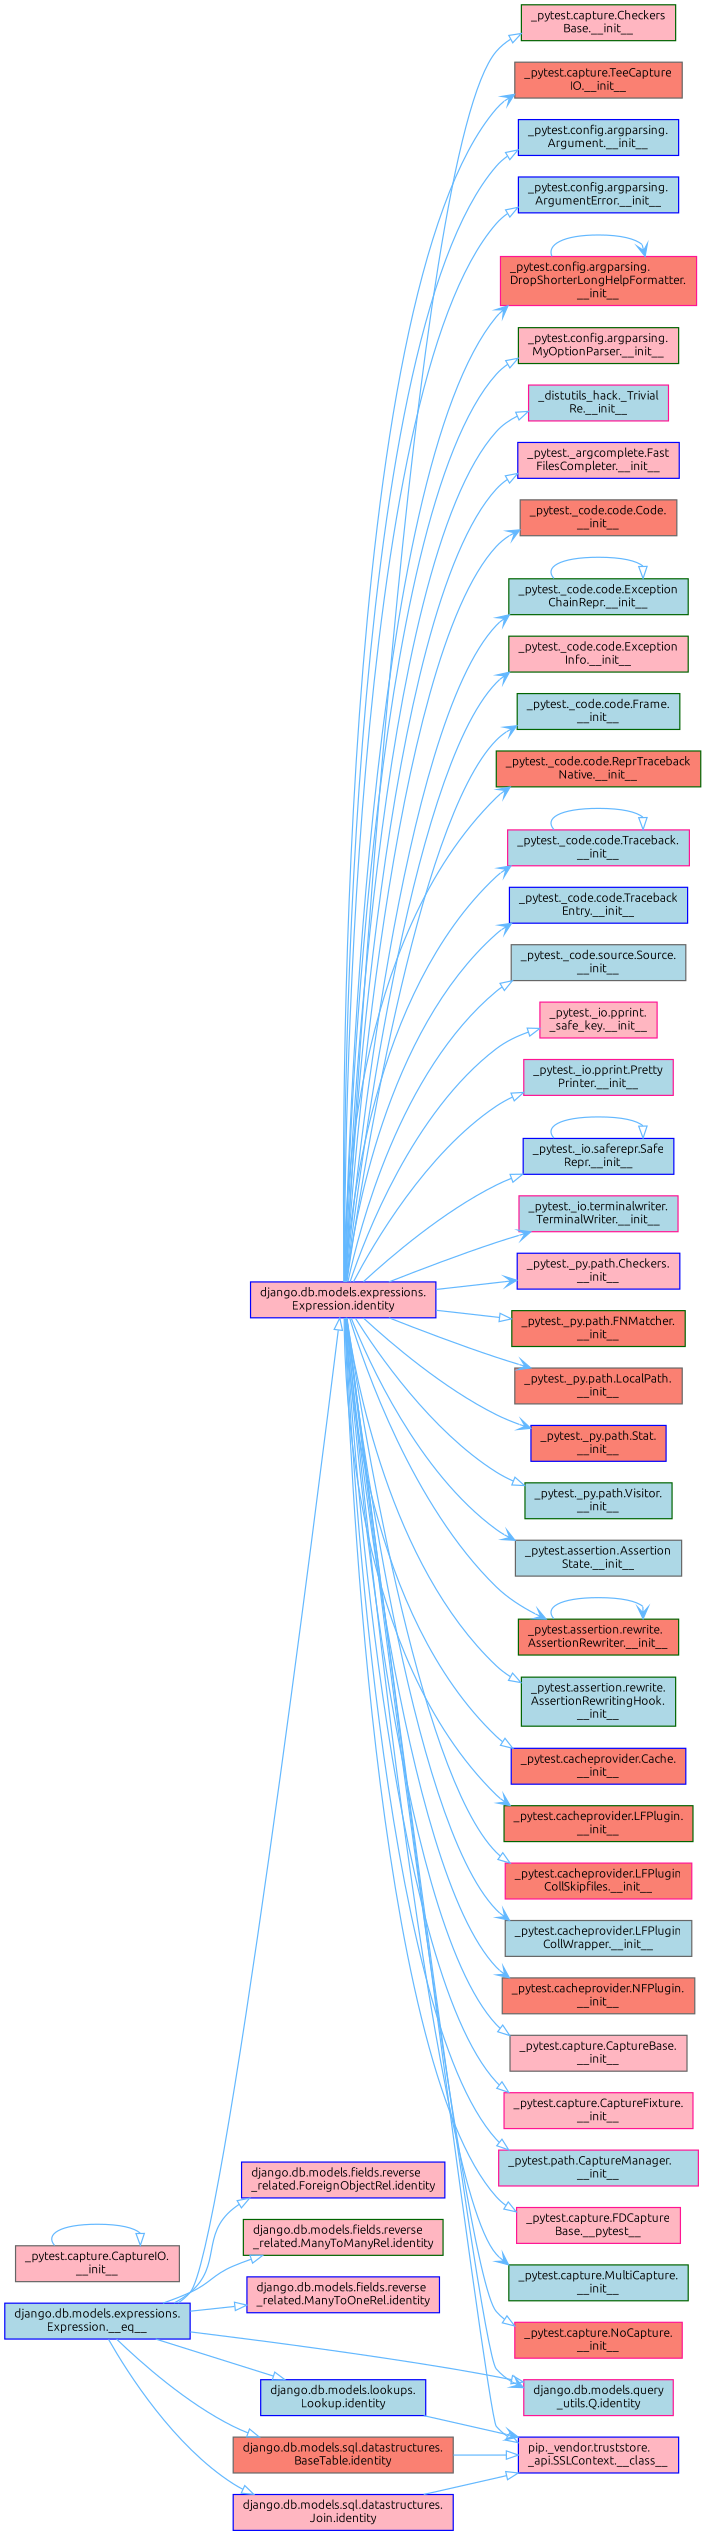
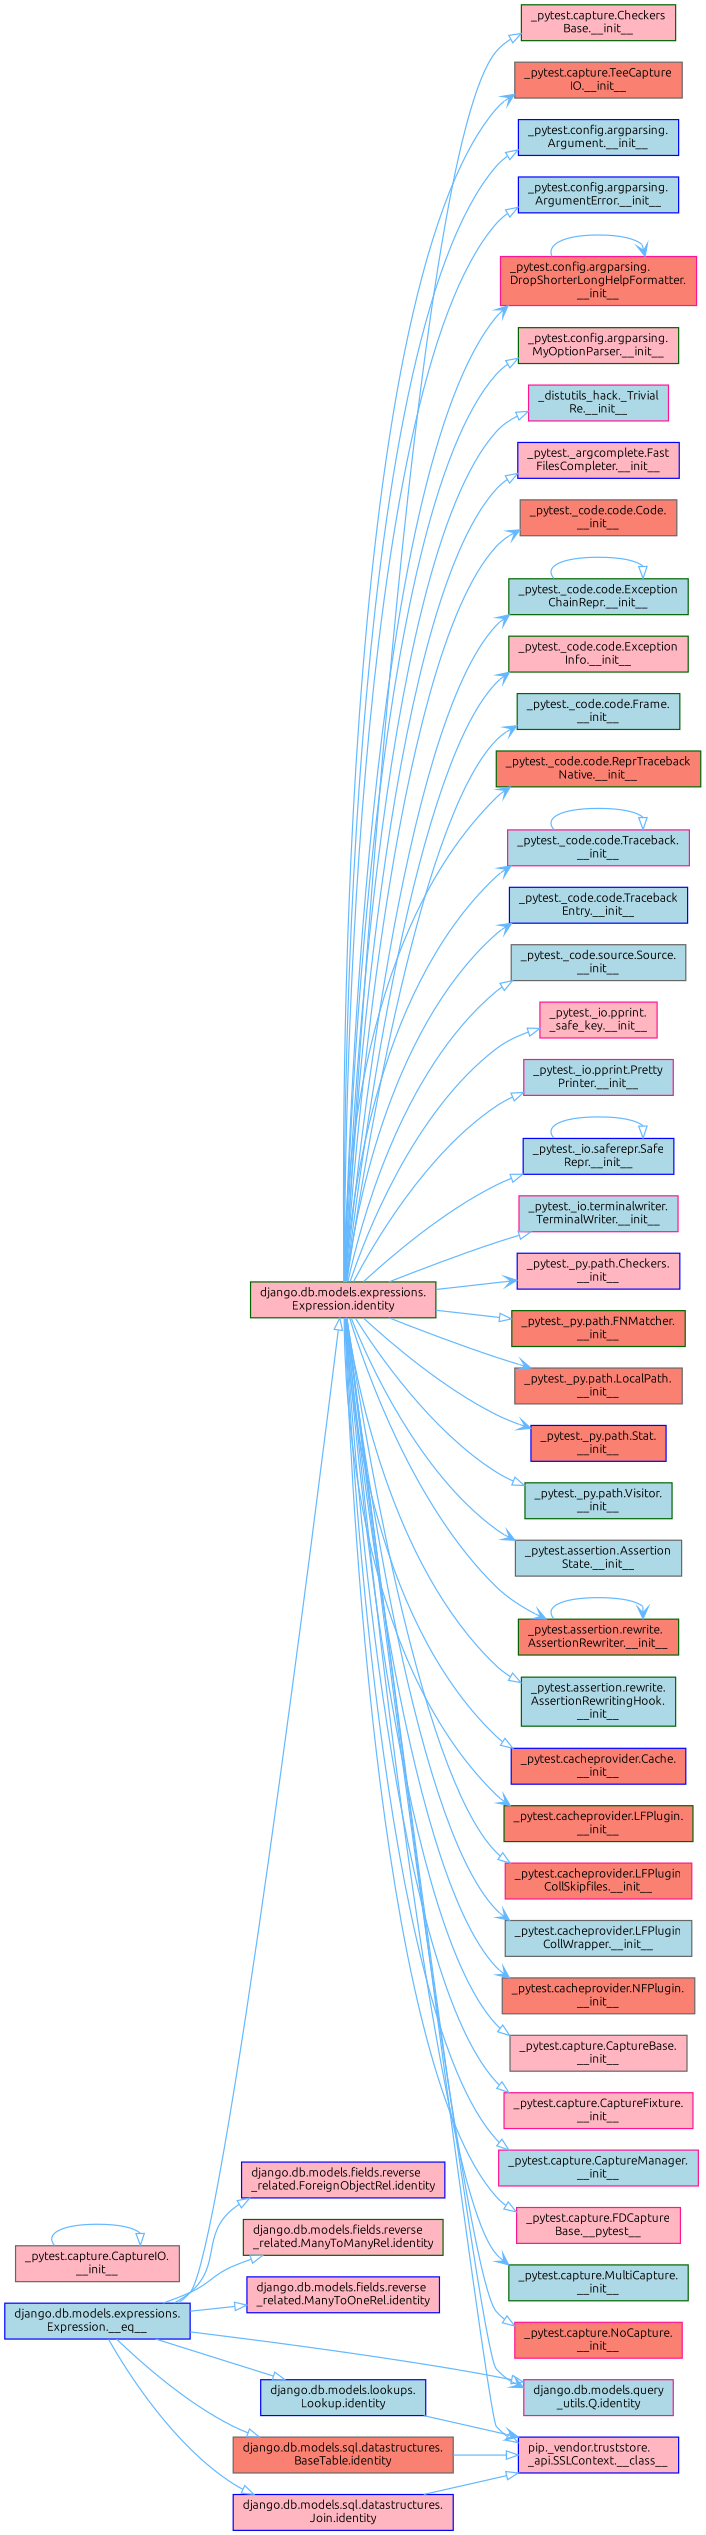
edge "django.db.models.expressions. Expression.identity" -> "_pytest._io.terminalwriter. TerminalWriter.__init__": arrowhead vee -> onormal
node "django.db.models.expressions. Expression.identity": color blue -> darkgreen
node "_pytest.path.CaptureManager. __init__": label "_pytest.path.CaptureManager. __init__" -> "_pytest.capture.CaptureManager. __init__"
